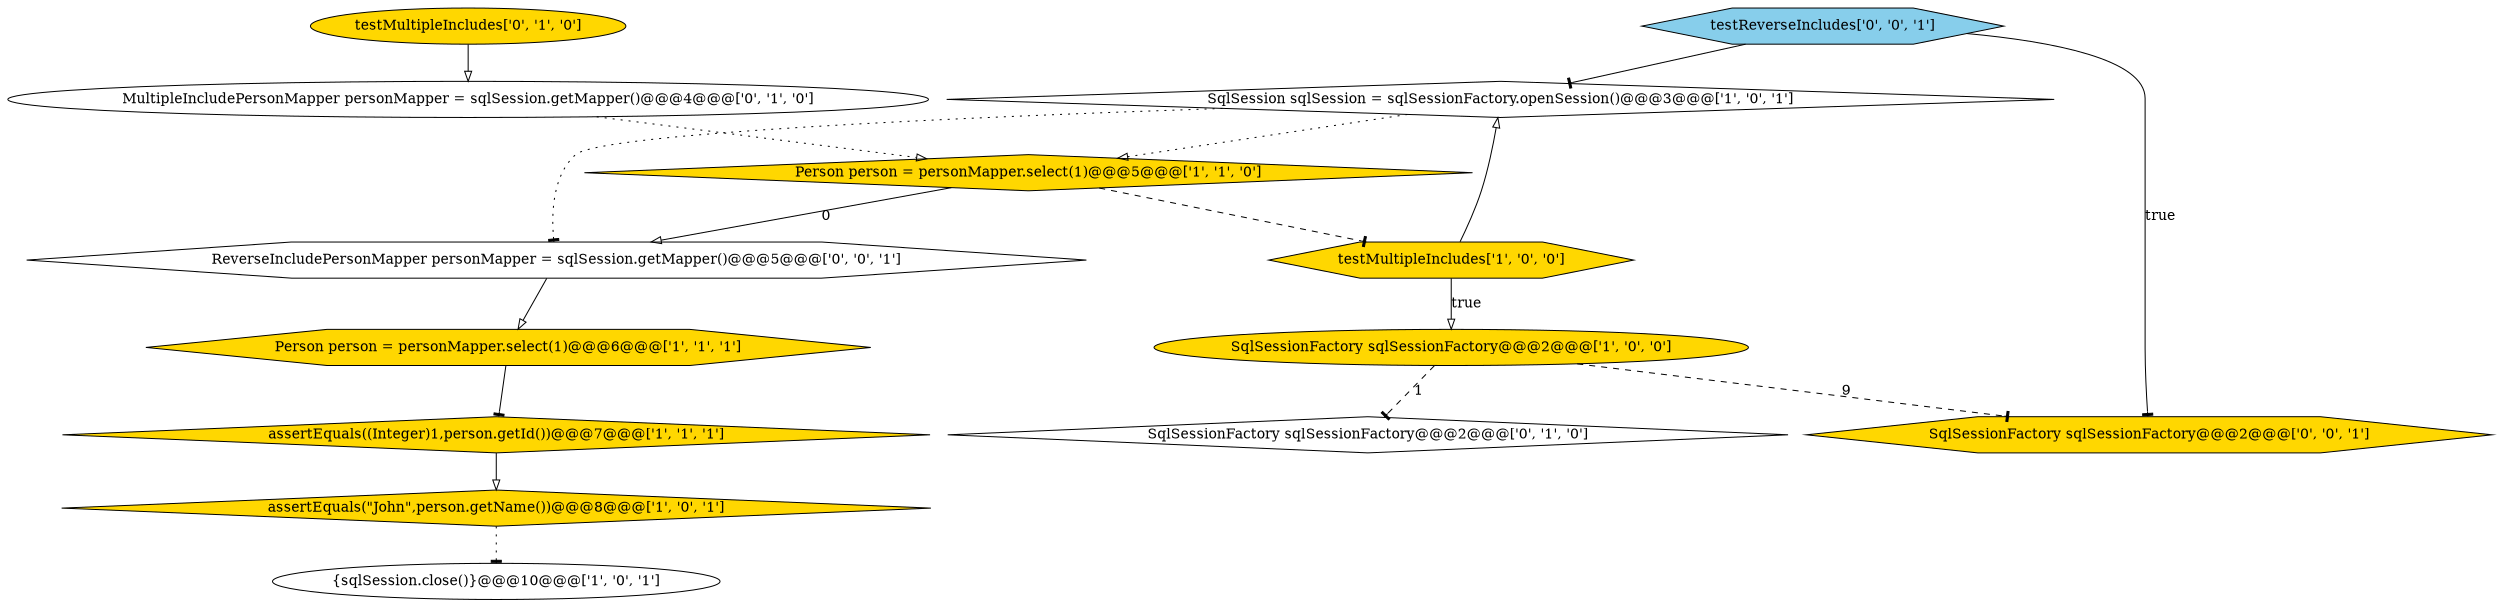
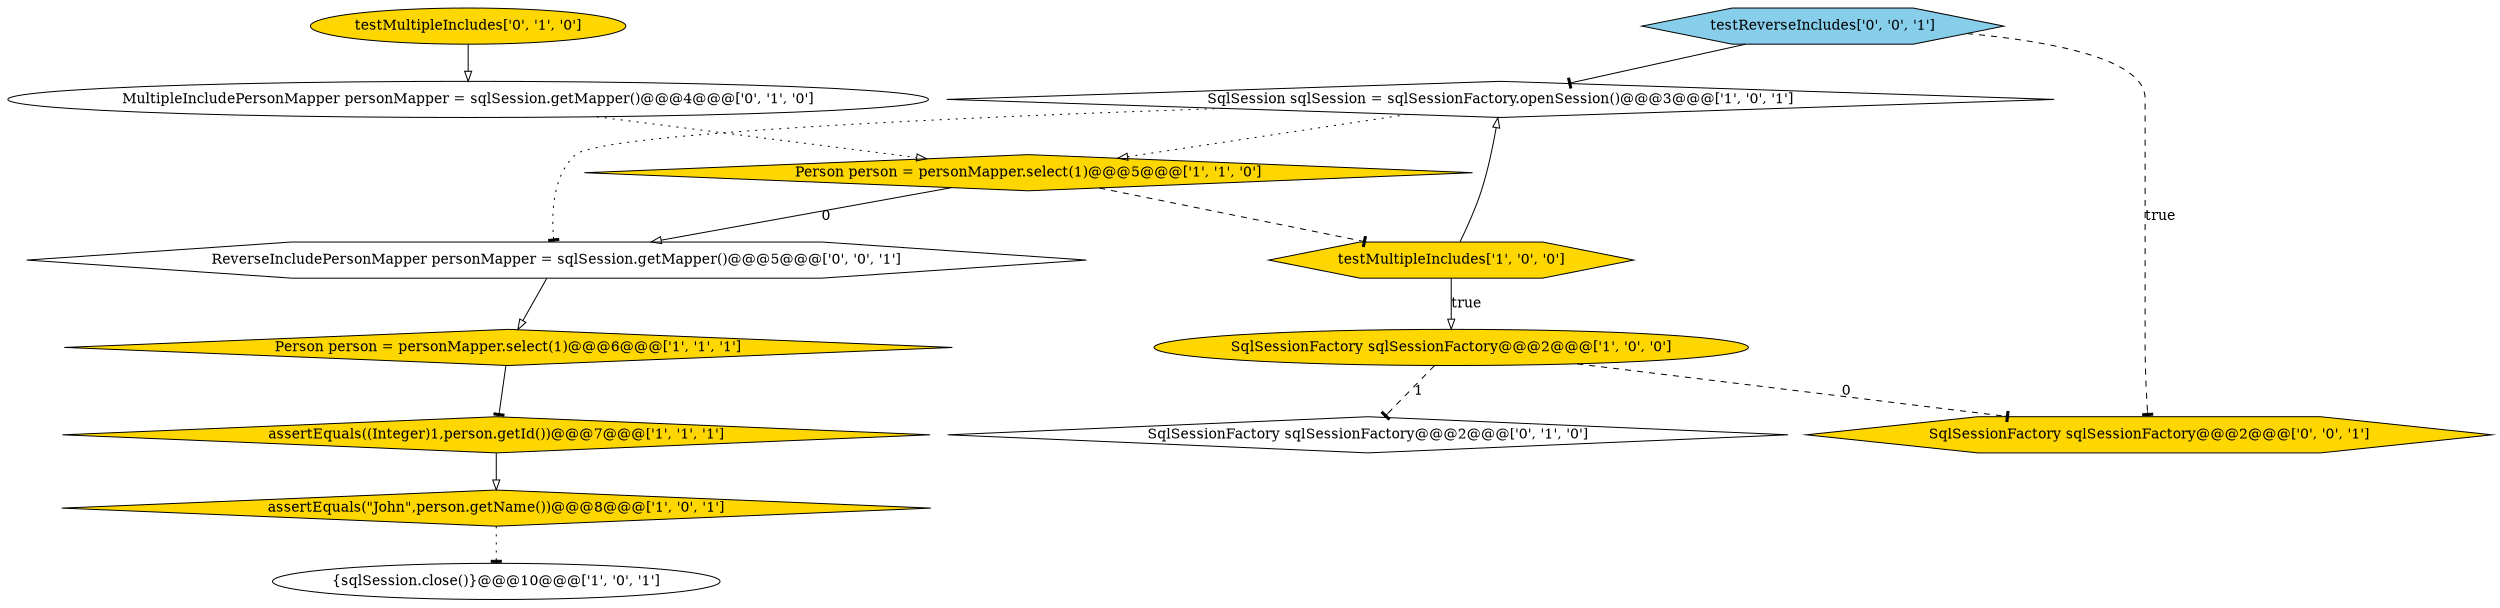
edge "testReverseIncludes['0', '0', '1']" -> "SqlSessionFactory sqlSessionFactory@@@2@@@['0', '0', '1']": style solid -> dashed
node "Person person = personMapper.select(1)@@@6@@@['1', '1', '1']": shape hexagon -> diamond
edge "SqlSessionFactory sqlSessionFactory@@@2@@@['1', '0', '0']" -> "SqlSessionFactory sqlSessionFactory@@@2@@@['0', '0', '1']": label "9" -> "0"
